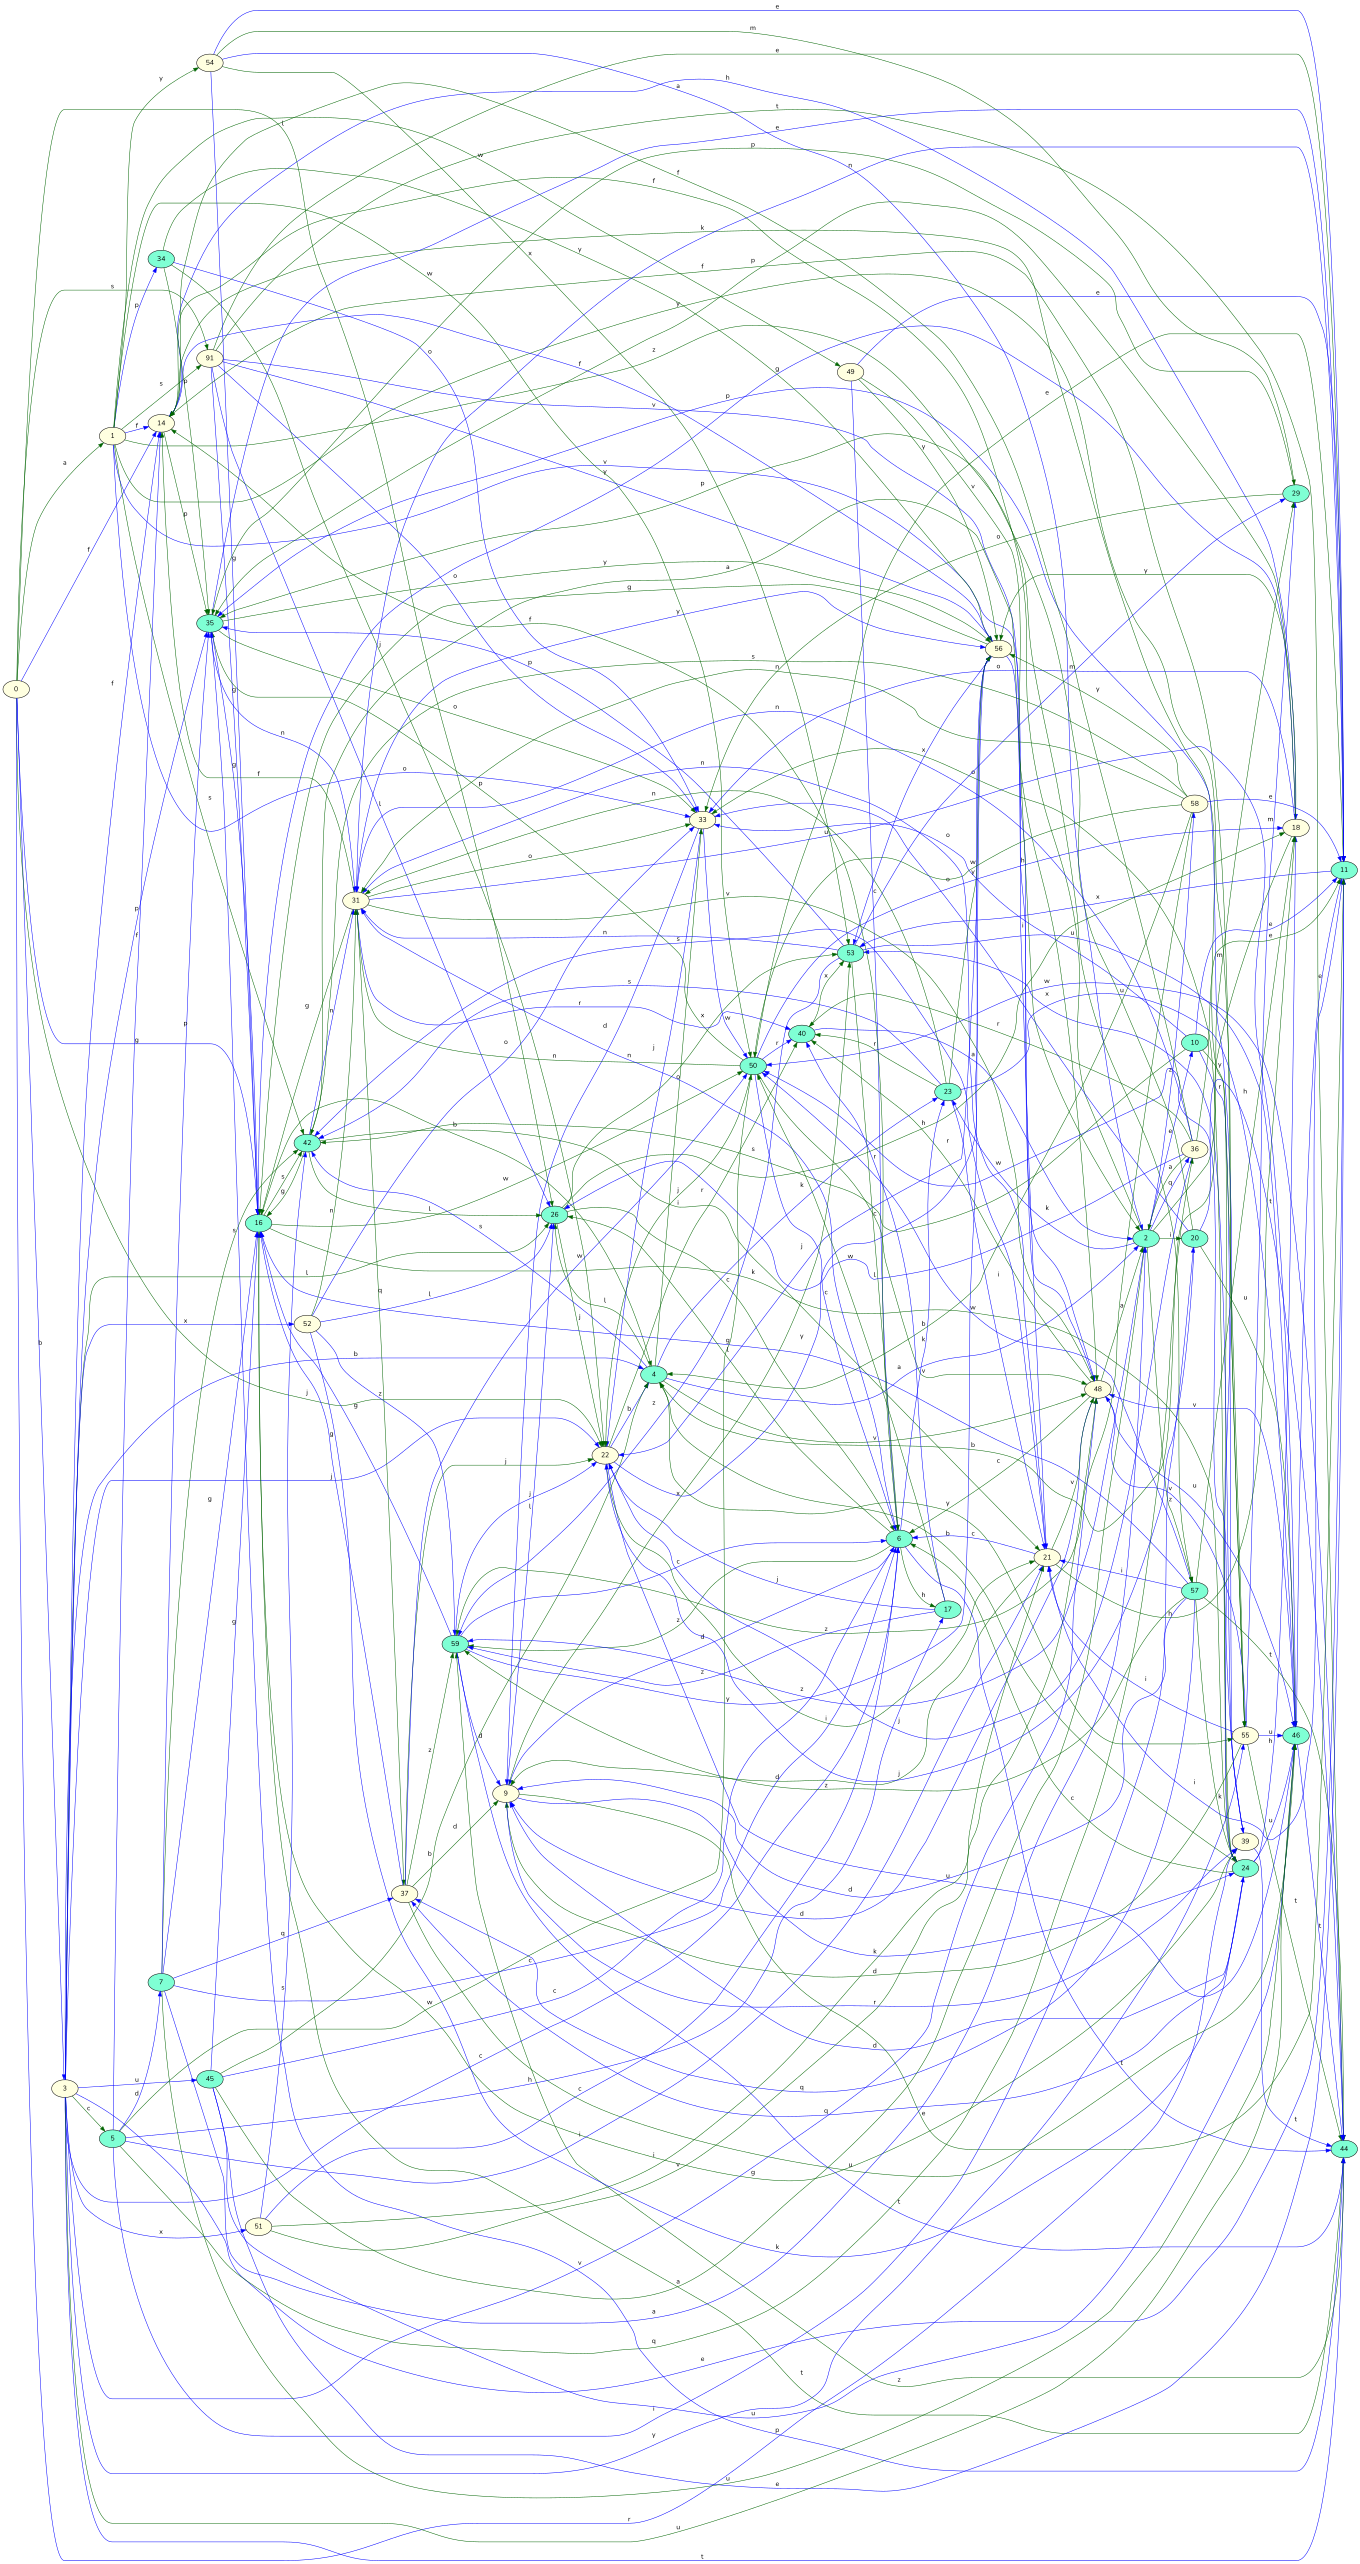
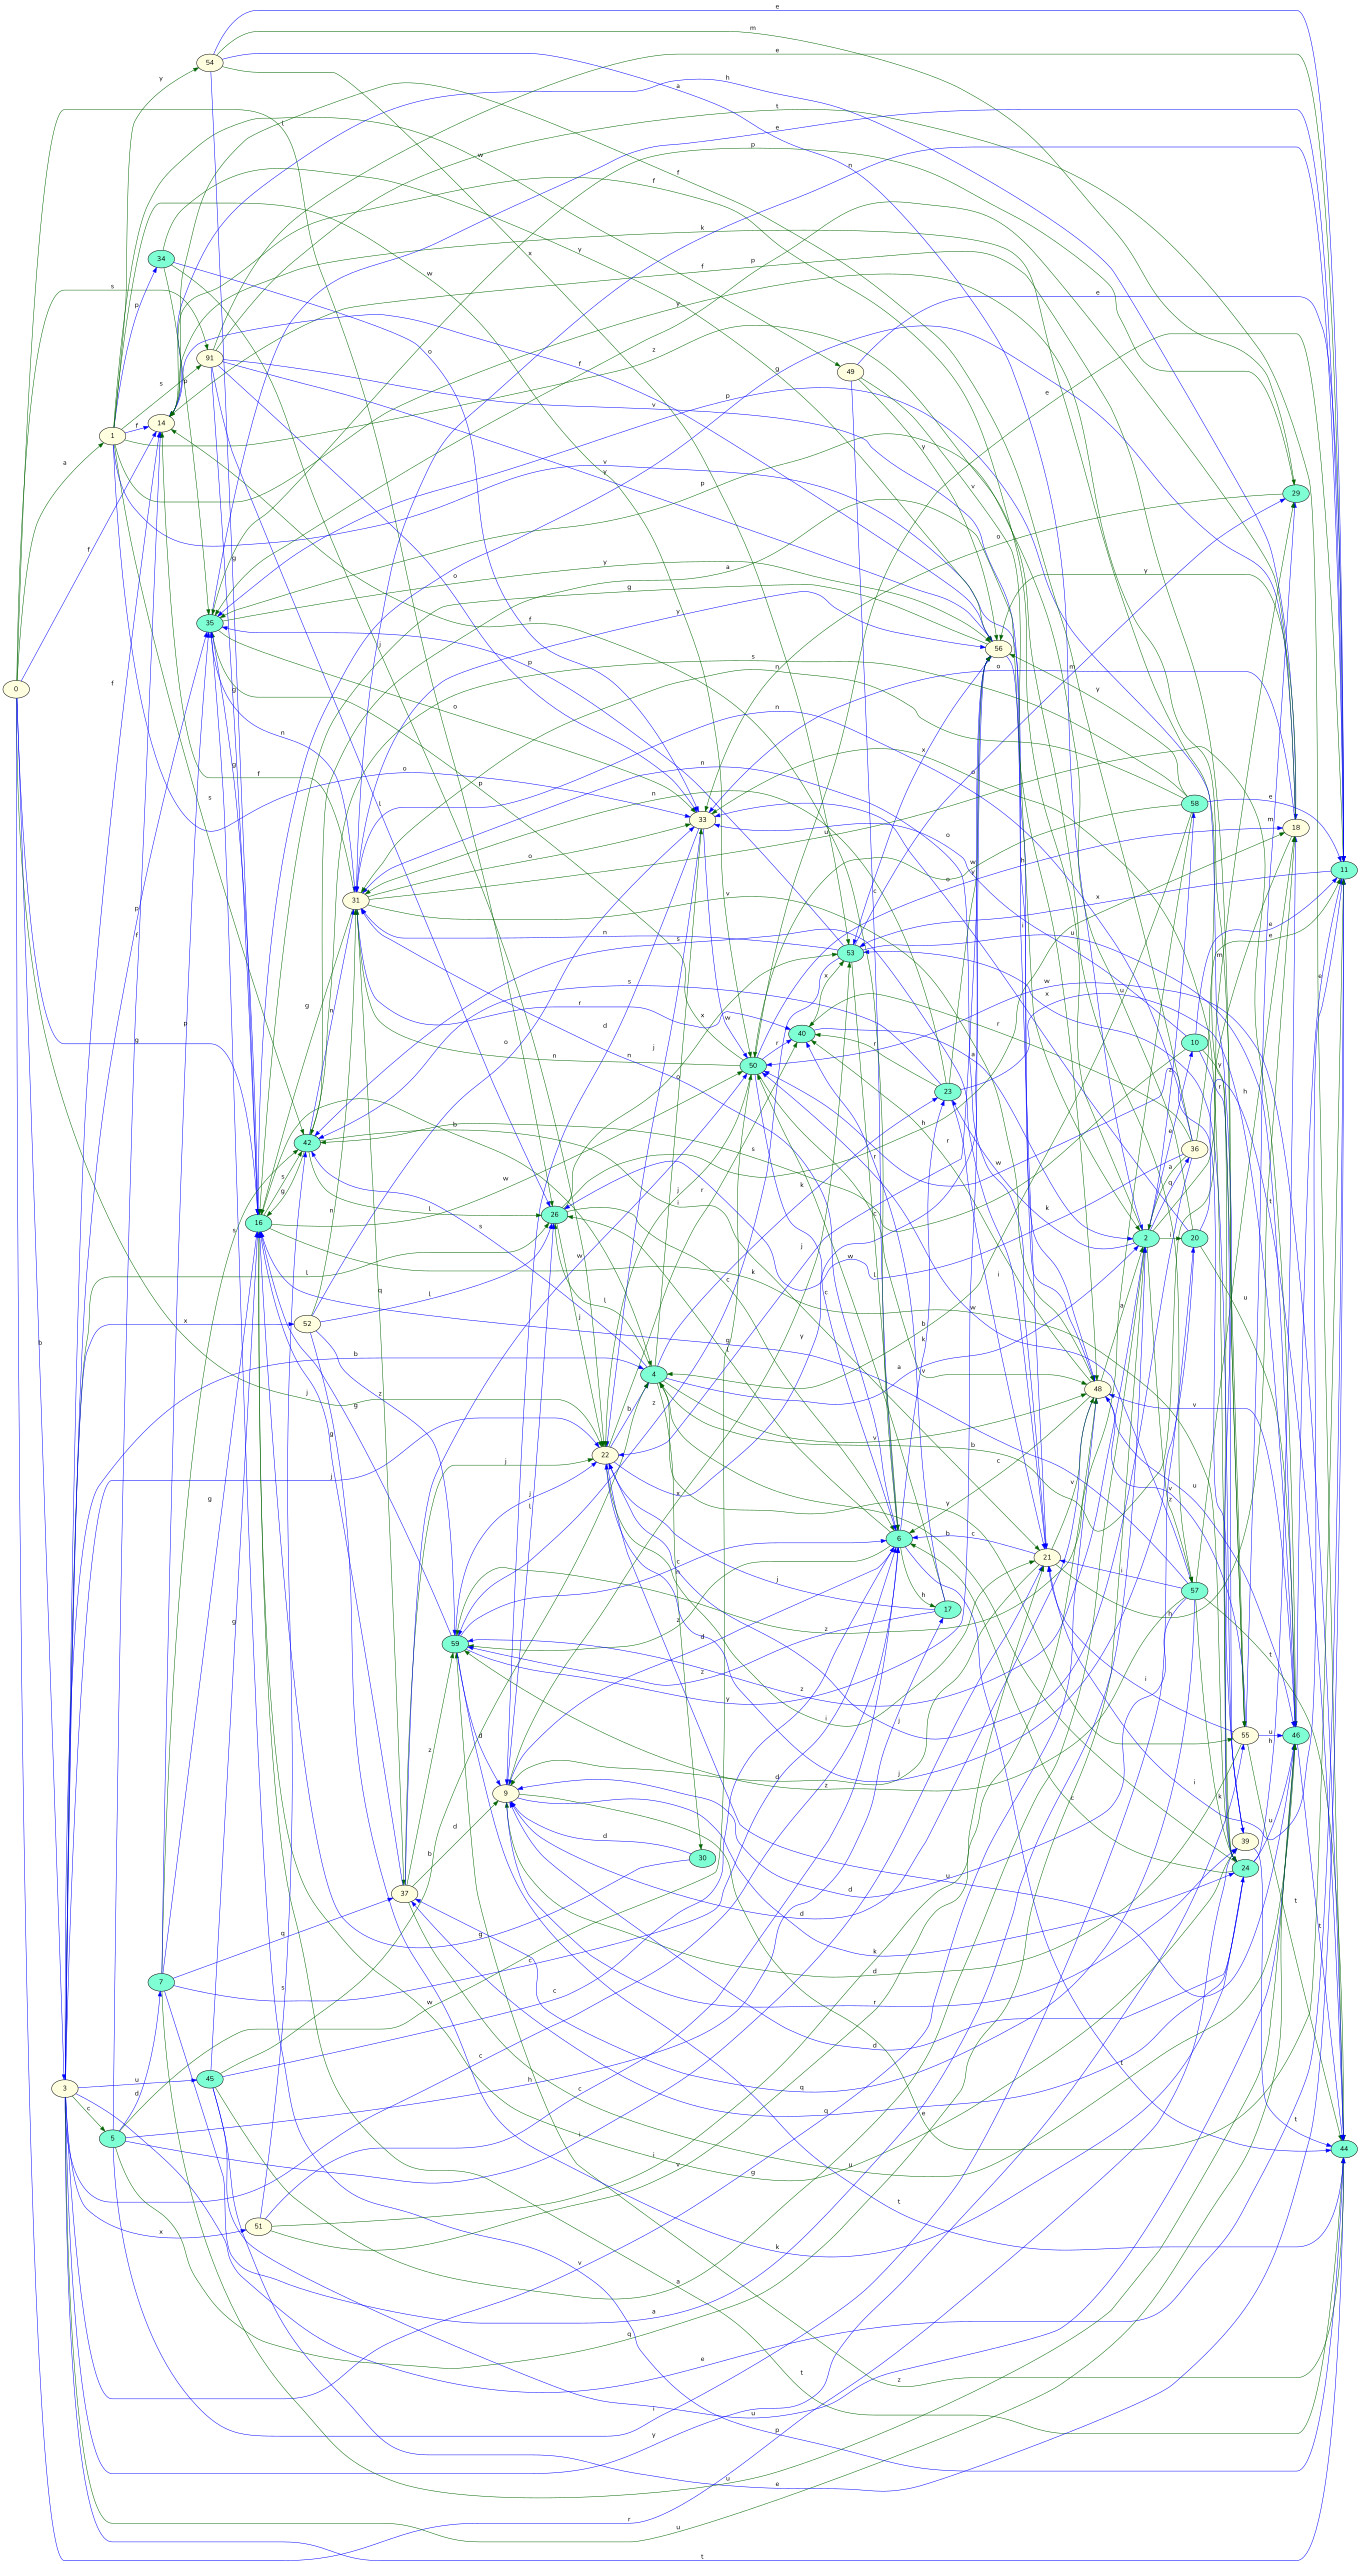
edge "14" -> "35": removed, label "p"
edge "31" -> "46": color blue -> darkgreen
node "58": fillcolor lightyellow -> aquamarine
node "30": added
edge "5" -> "36": now "5" -> "2"
